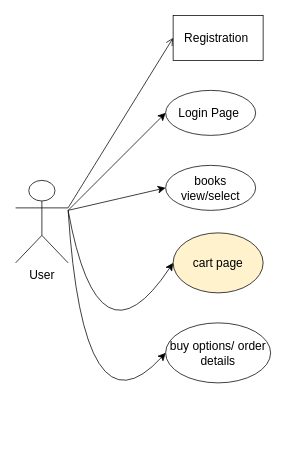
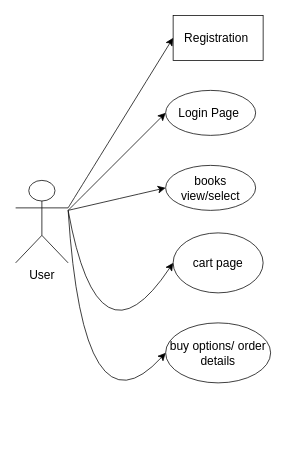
edge "User" -> "Registration": arrowhead open -> classic
node "cart page": fillcolor #fff2cc -> #ffffff
